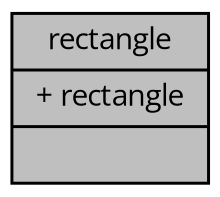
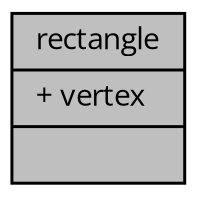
node "rectangle": text "+ rectangle" -> "+ vertex"
